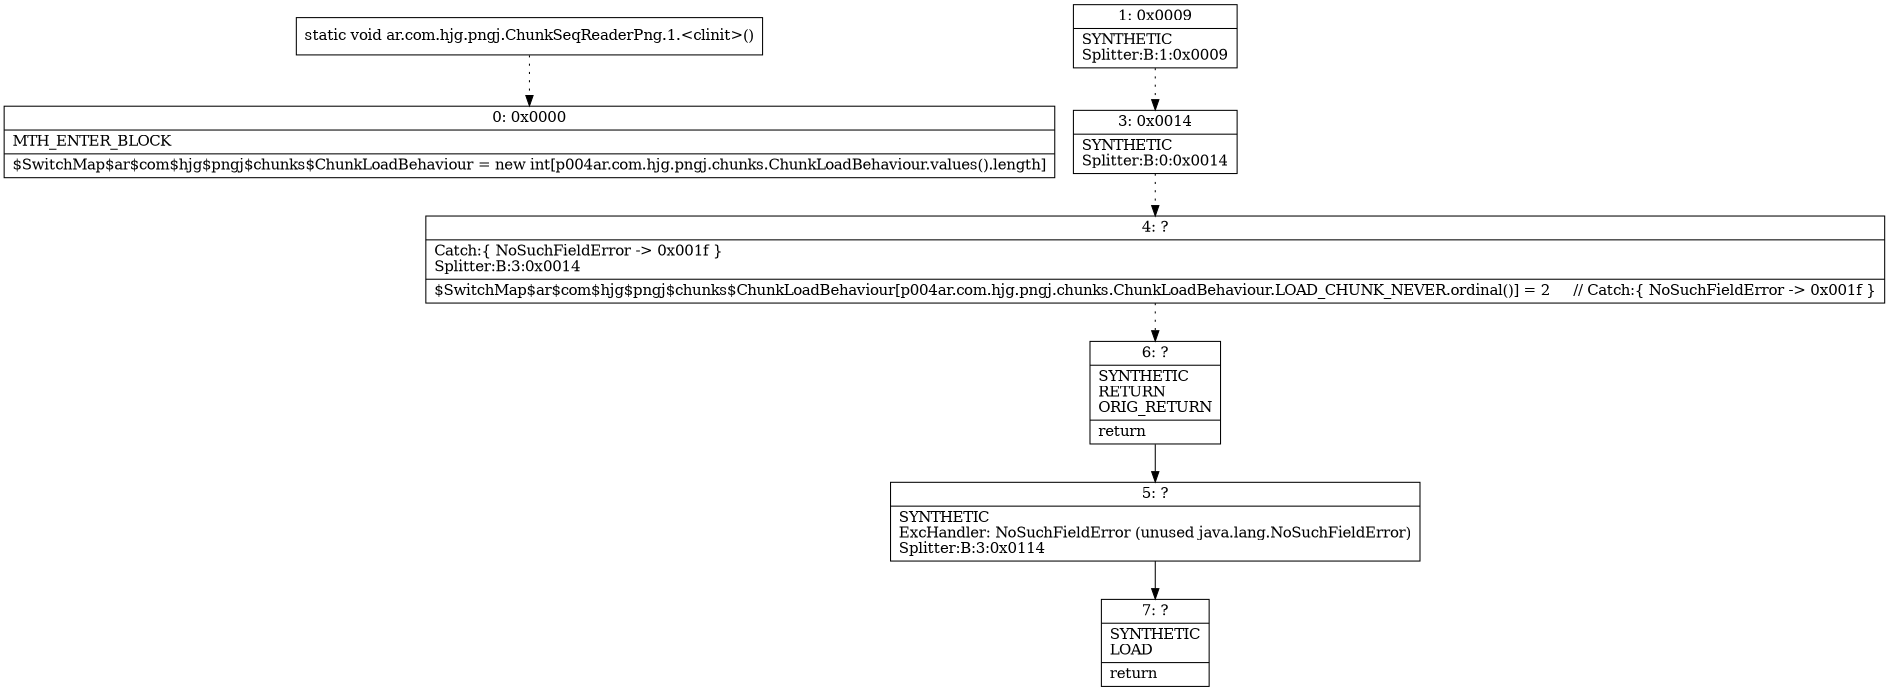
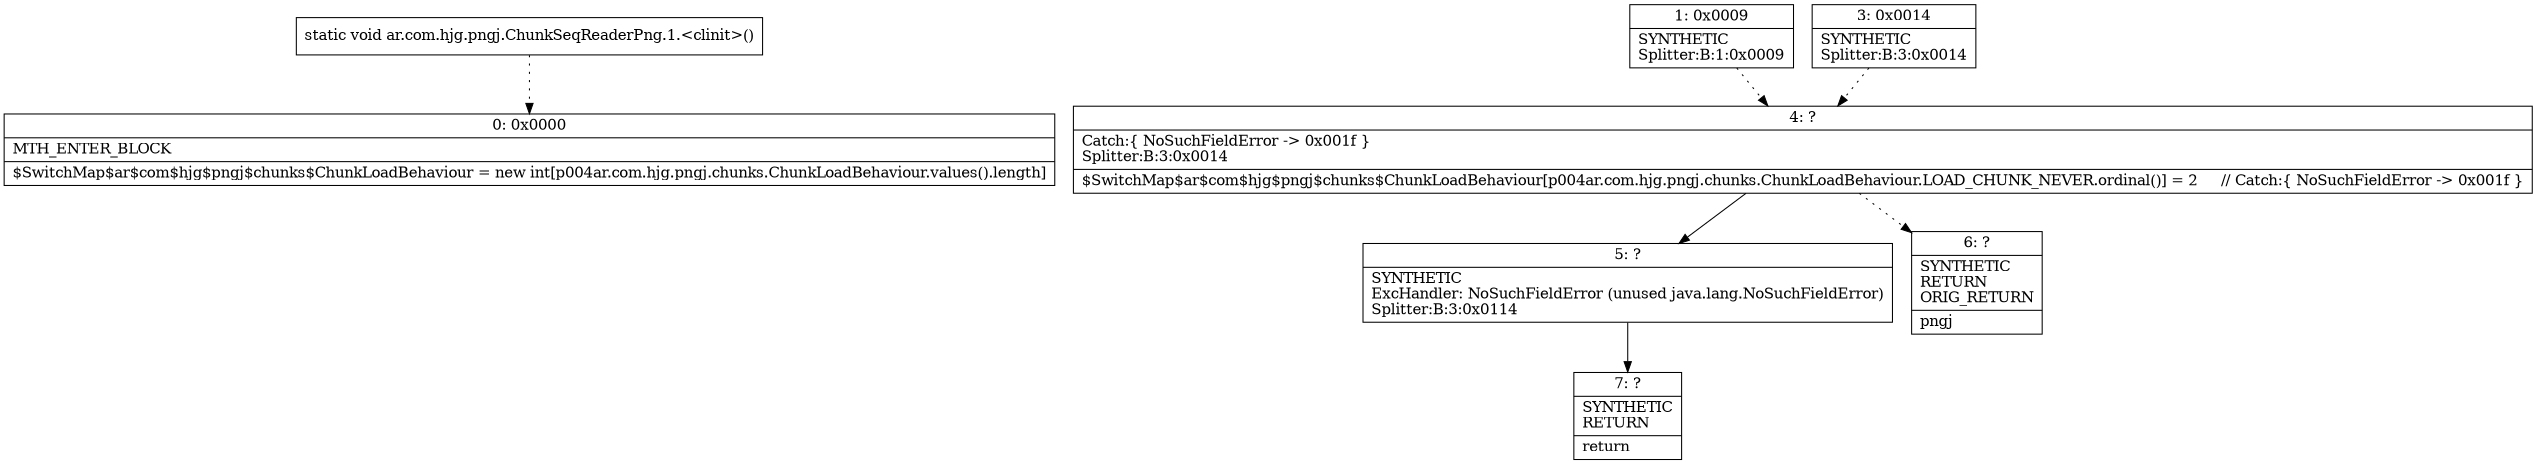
edge "1: 0x0009" -> "3: 0x0014": now "1: 0x0009" -> "4: ?"
node "3: 0x0014": text "Splitter:B:0:0x0014" -> "Splitter:B:3:0x0014"
node "6: ?": text "return" -> "pngj"
edge "6: ?" -> "5: ?": now "4: ?" -> "5: ?"
node "7: ?": text "LOAD" -> "RETURN"
